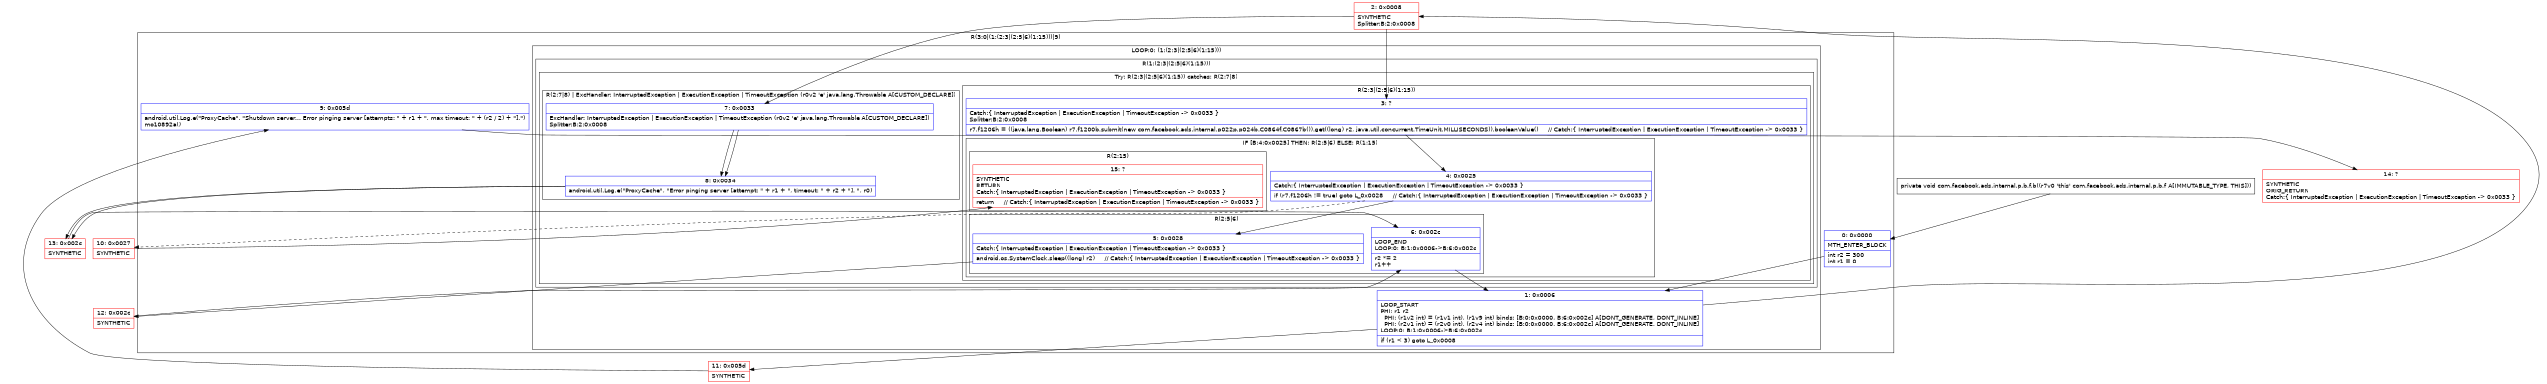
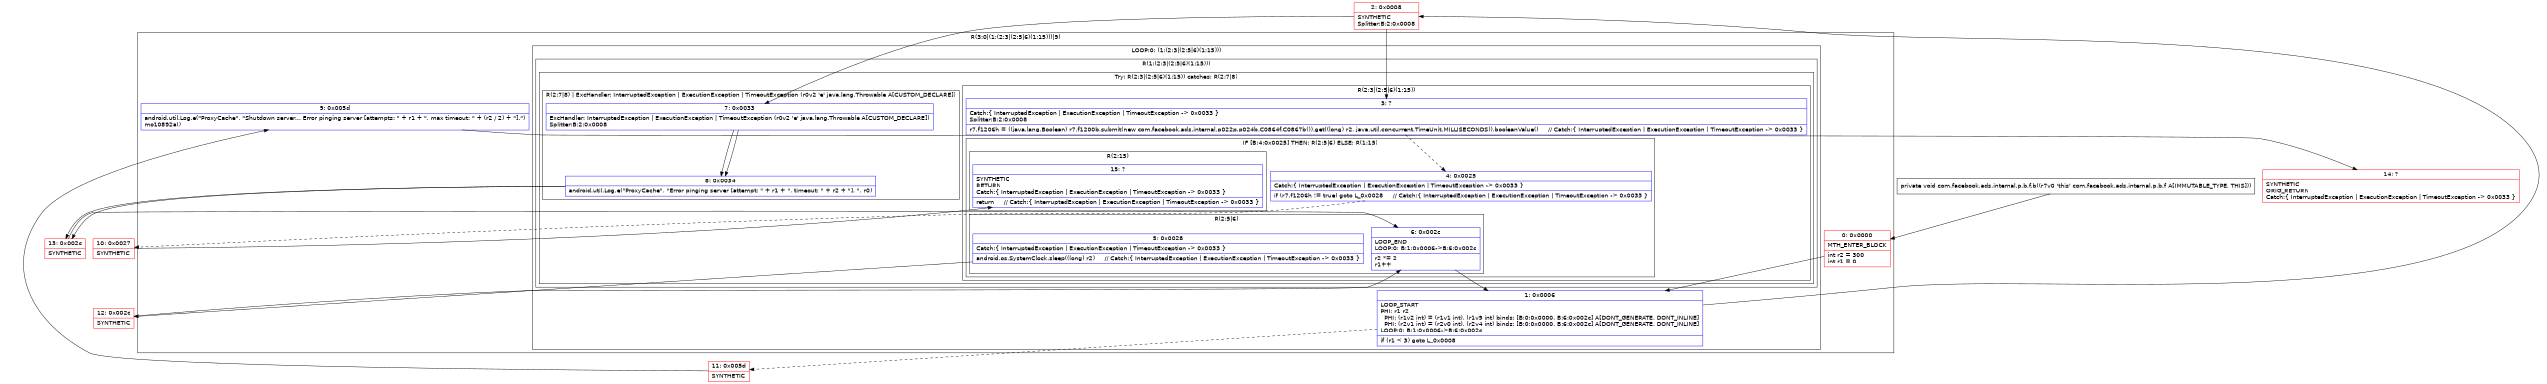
edge "3: ?" -> "4: 0x0025": style solid -> dashed
node "15: ?": color red -> blue
edge "4: 0x0025" -> "5: 0x0028": removed
node "0: 0x0000": color blue -> red
edge "1: 0x0006" -> "11: 0x005d": style solid -> dashed
